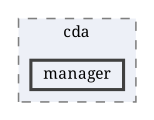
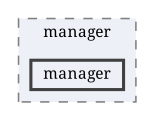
cluster "cda": label "cda" -> "manager"
